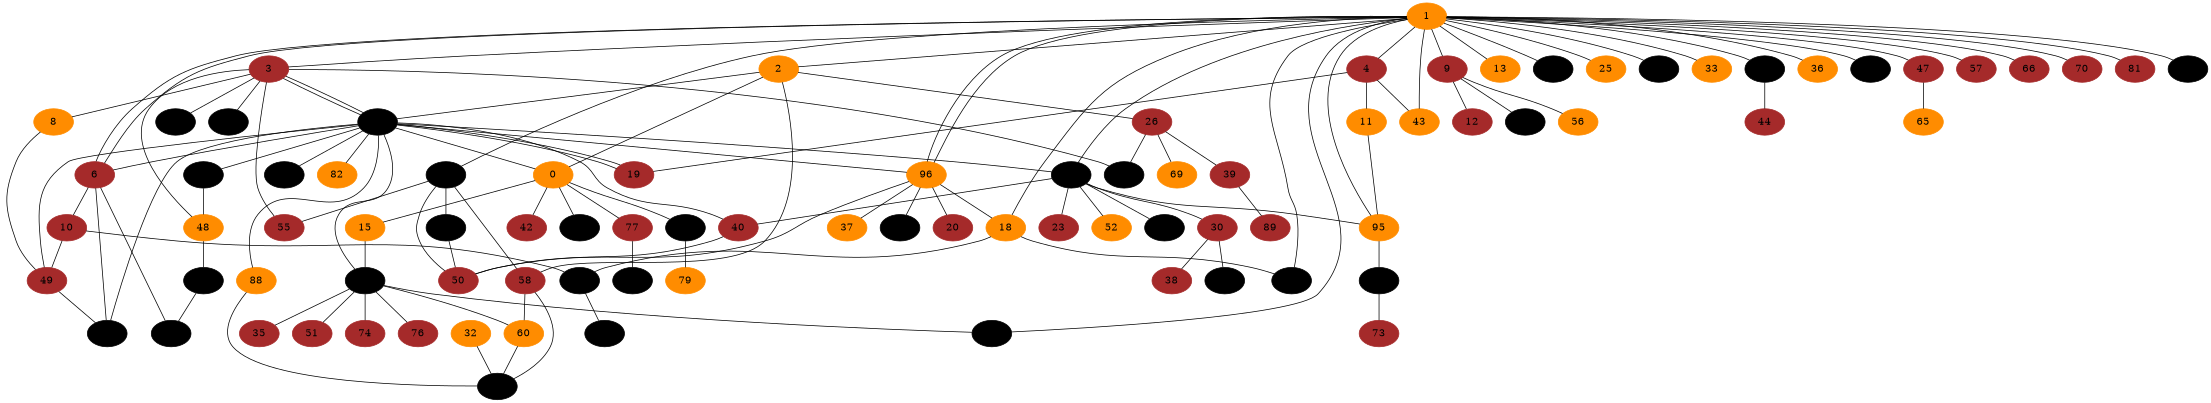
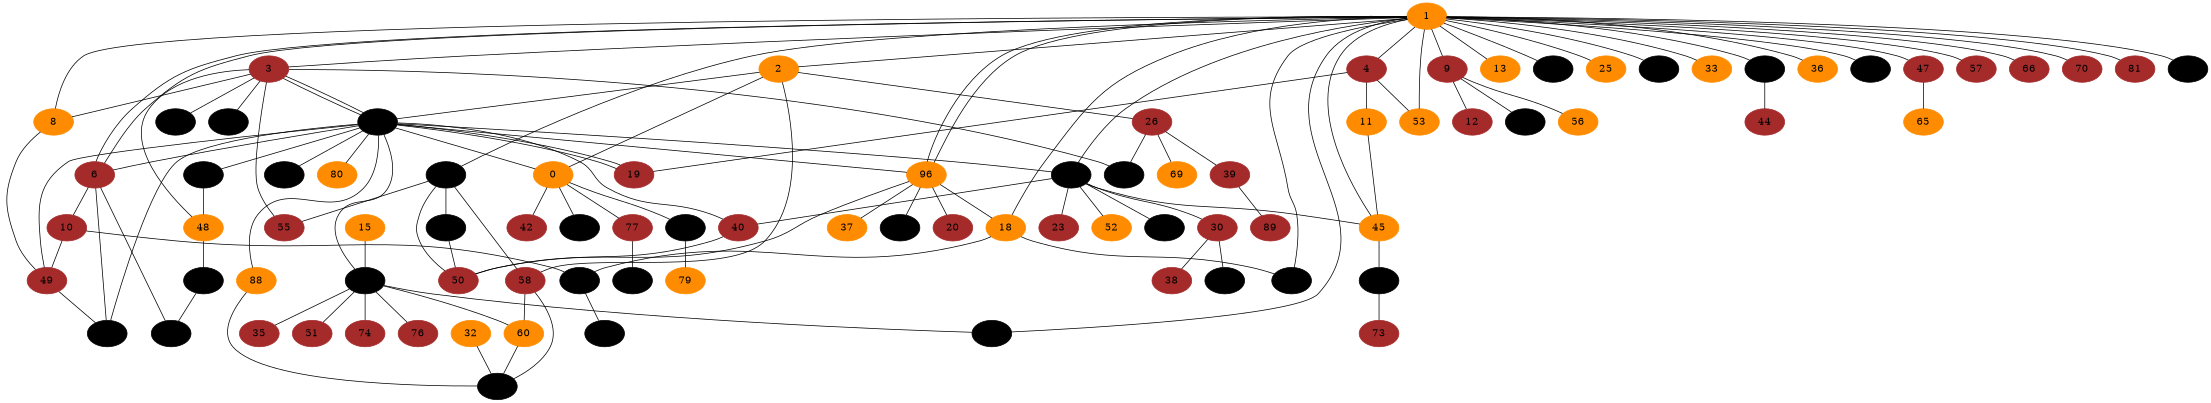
edge "1" -- "8": added
node "43": label "43" -> "53"
node "82": label "82" -> "80"
edge "0" -- "15": removed
node "95": label "95" -> "45"
